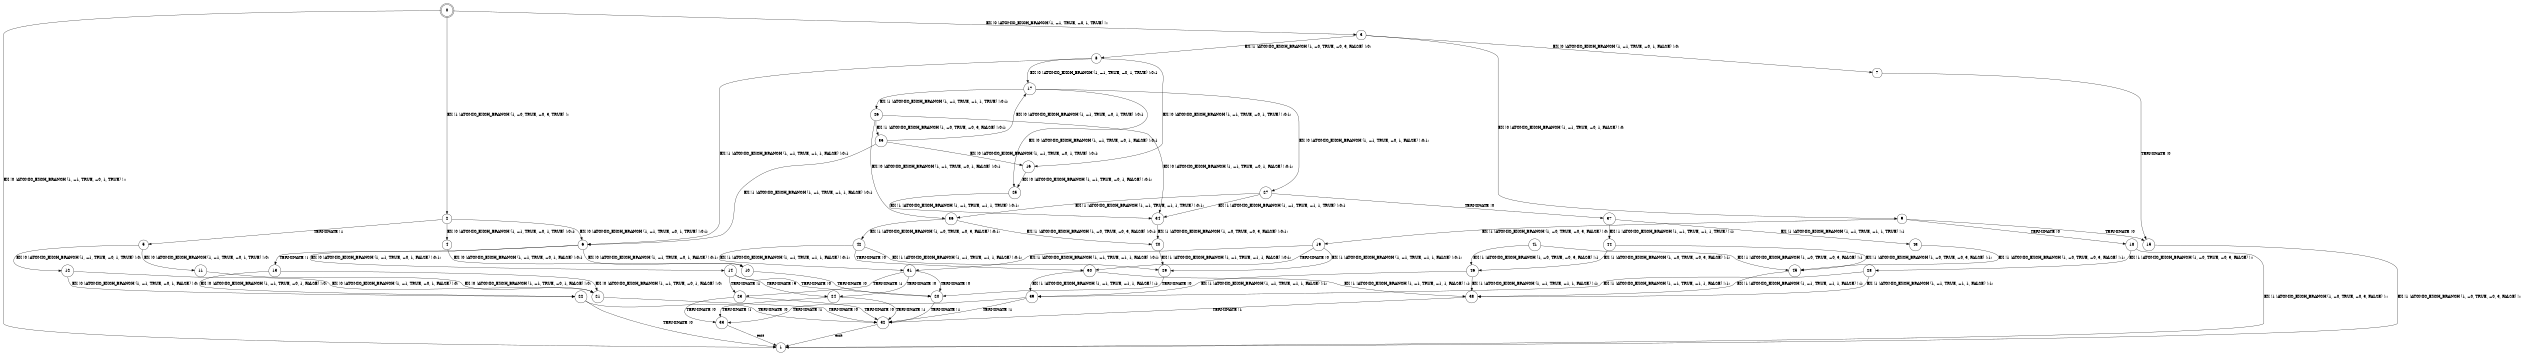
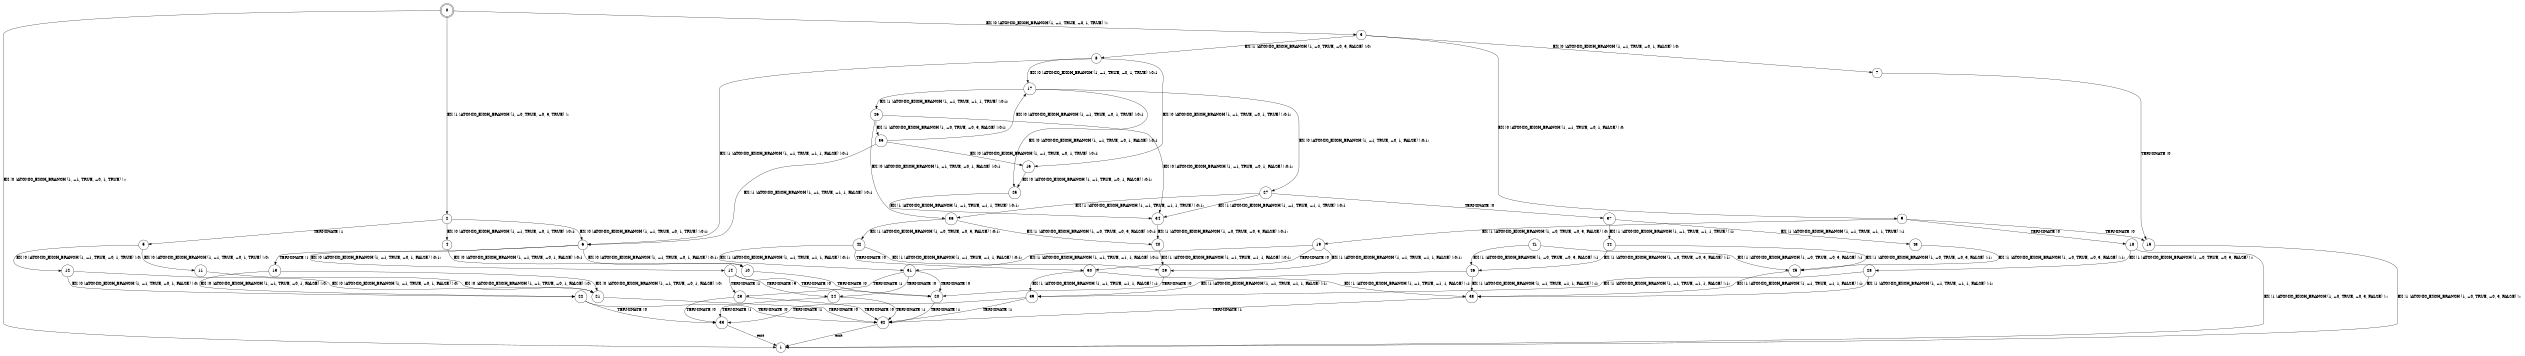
edge "22" -> "1": now "22" -> "33"
